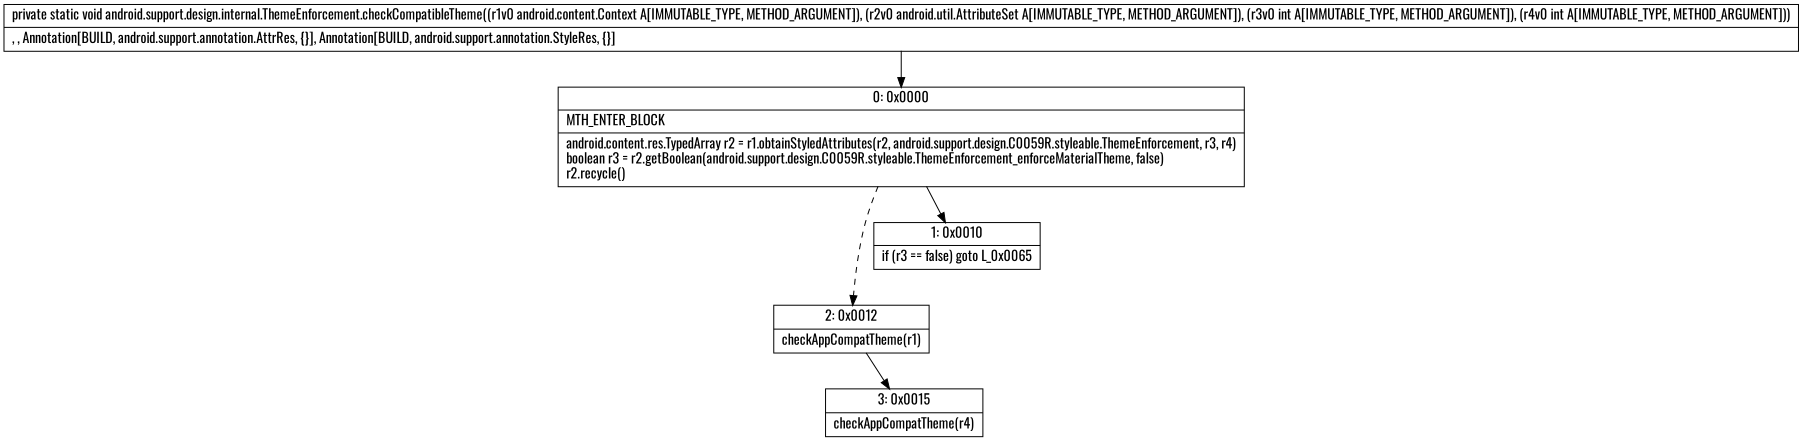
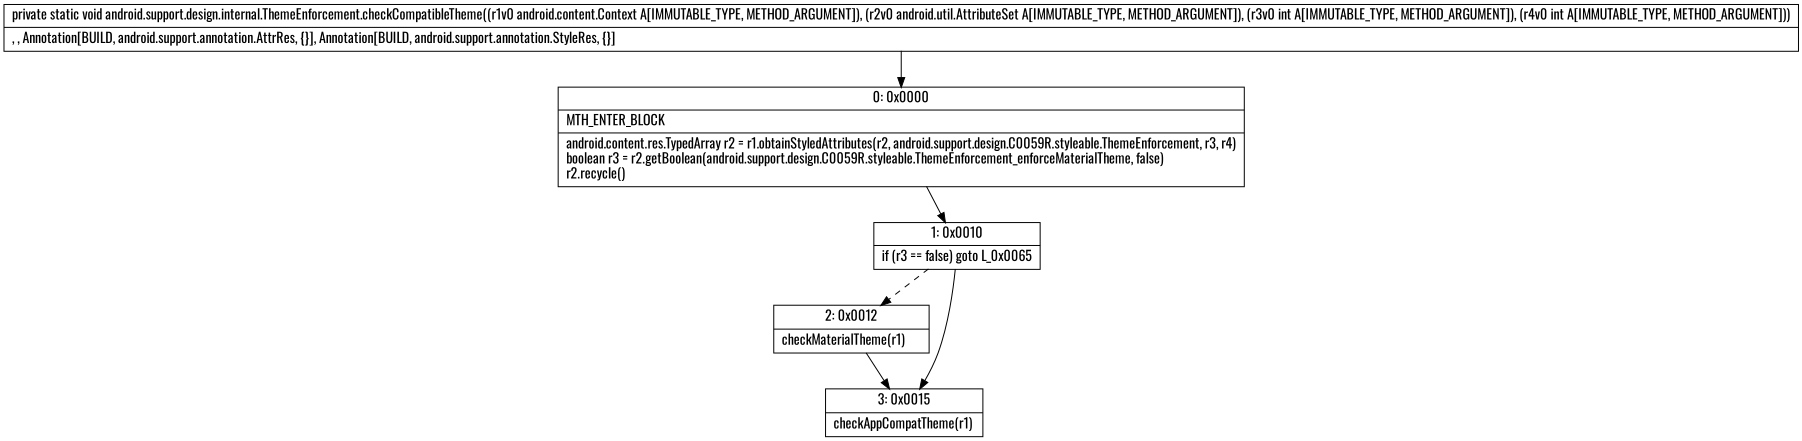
edge "0: 0x0000" -> "2: 0x0012": now "1: 0x0010" -> "2: 0x0012"
edge "1: 0x0010" -> "3: 0x0015": added
node "2: 0x0012": text "checkAppCompatTheme(r1)" -> "checkMaterialTheme(r1)"
node "3: 0x0015": text "checkAppCompatTheme(r4)" -> "checkAppCompatTheme(r1)"
